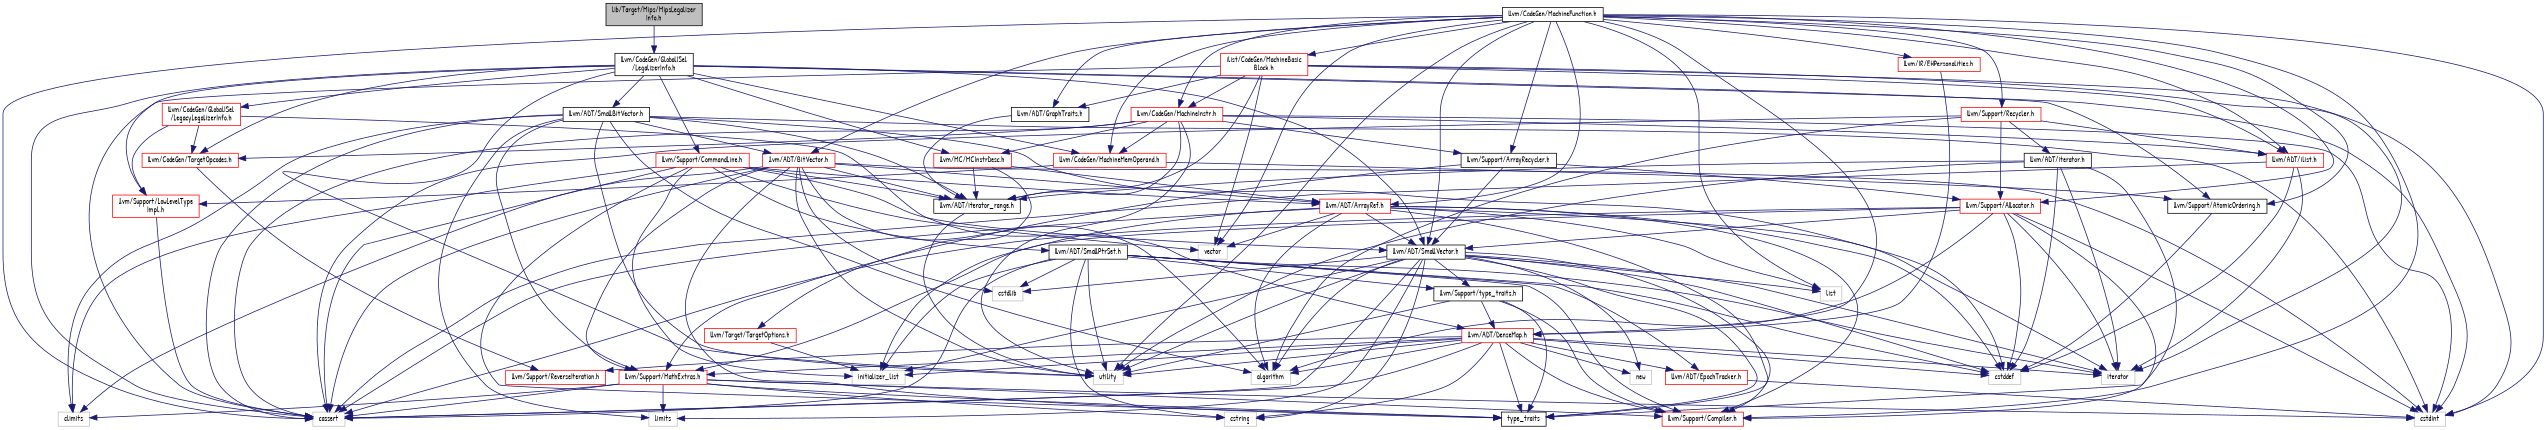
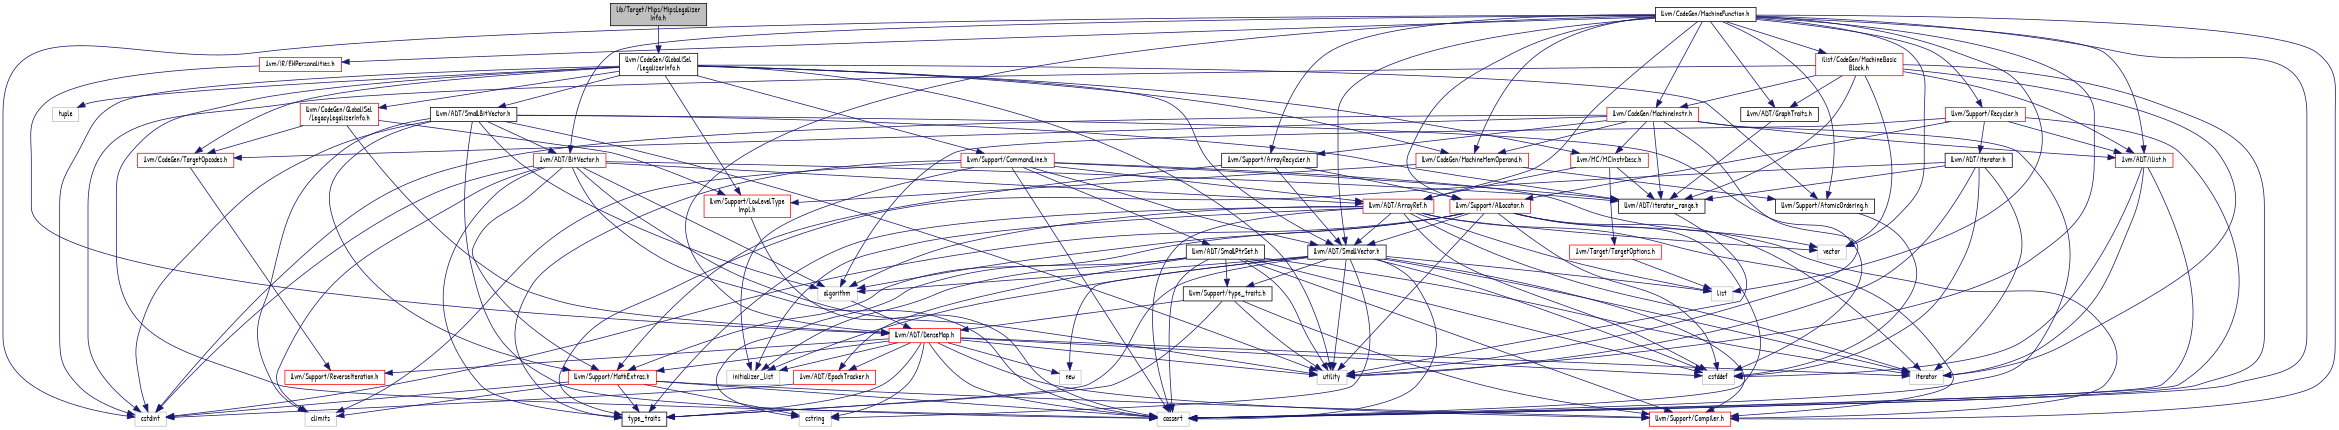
node "tuple": added
edge "llvm/Support/Allocator.h" -> "utility": added
node "cstdlib": removed
edge "llvm/Target/TargetOptions.h" -> "initializer_list": now "llvm/Target/TargetOptions.h" -> "list"
edge "llvm/ADT/DenseMap.h" -> "algorithm": reversed
node "limits": removed
